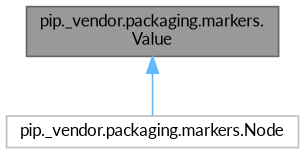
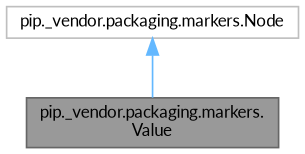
edge "pip._vendor.packaging.markers.Node" -> "pip._vendor.packaging.markers. Value": reversed
